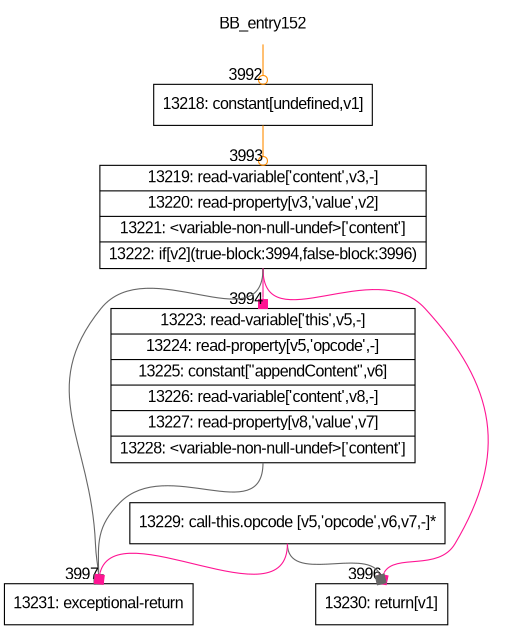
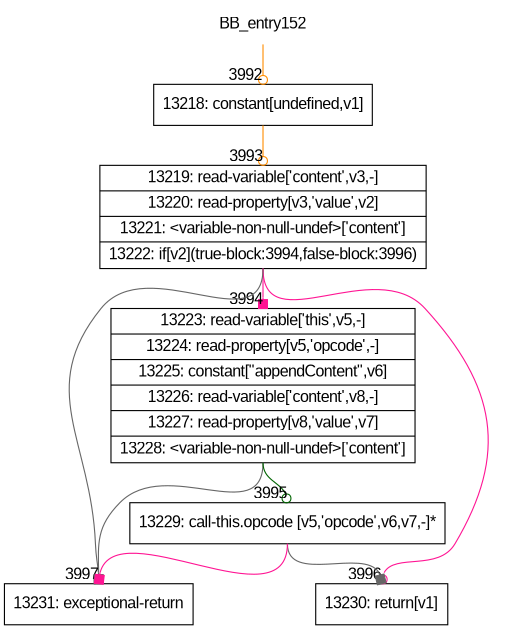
edge "13219: read-variable['content',v3,-]" -> "13230: return[v1]": arrowhead box -> odot
edge "13223: read-variable['this',v5,-]" -> "13229: call-this.opcode [v5,'opcode',v6,v7,-]*": added
